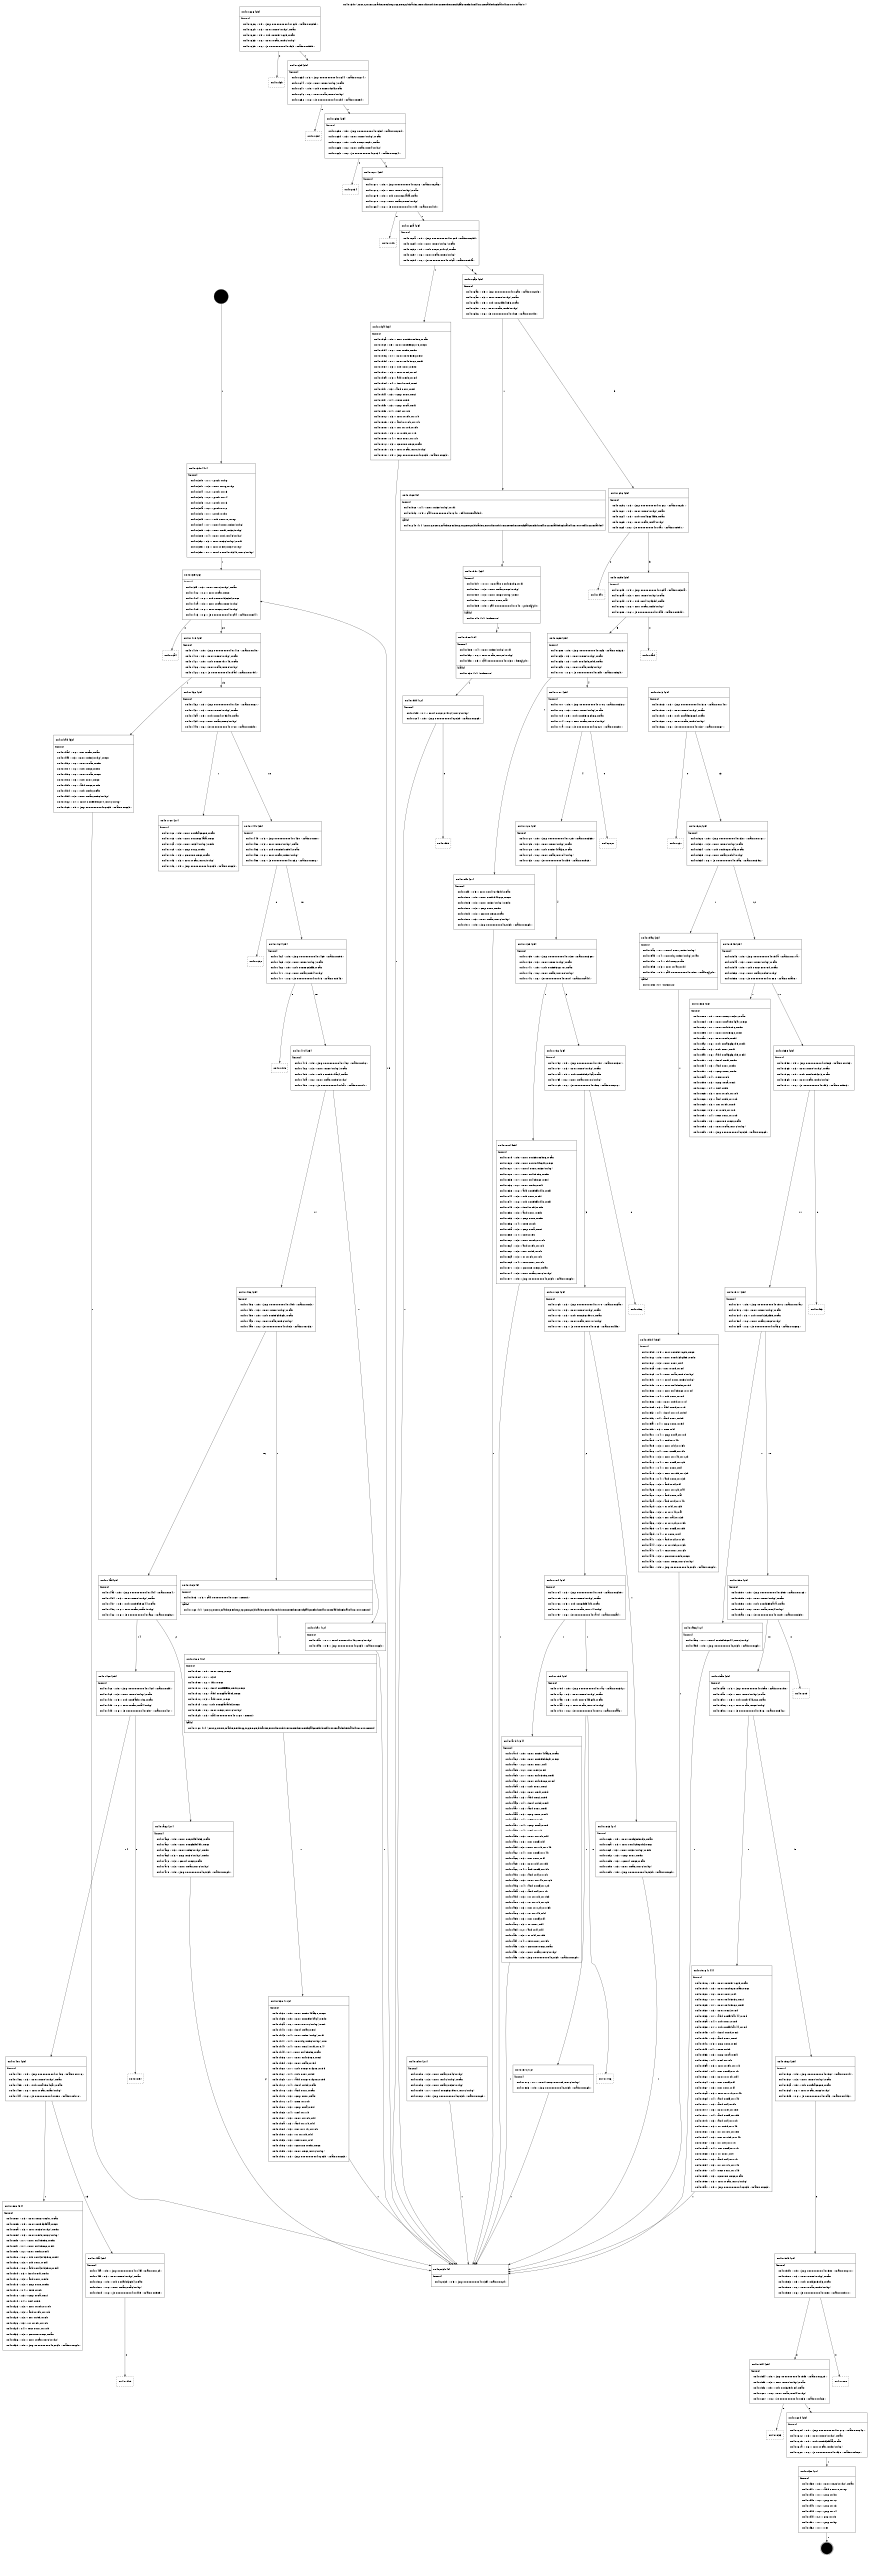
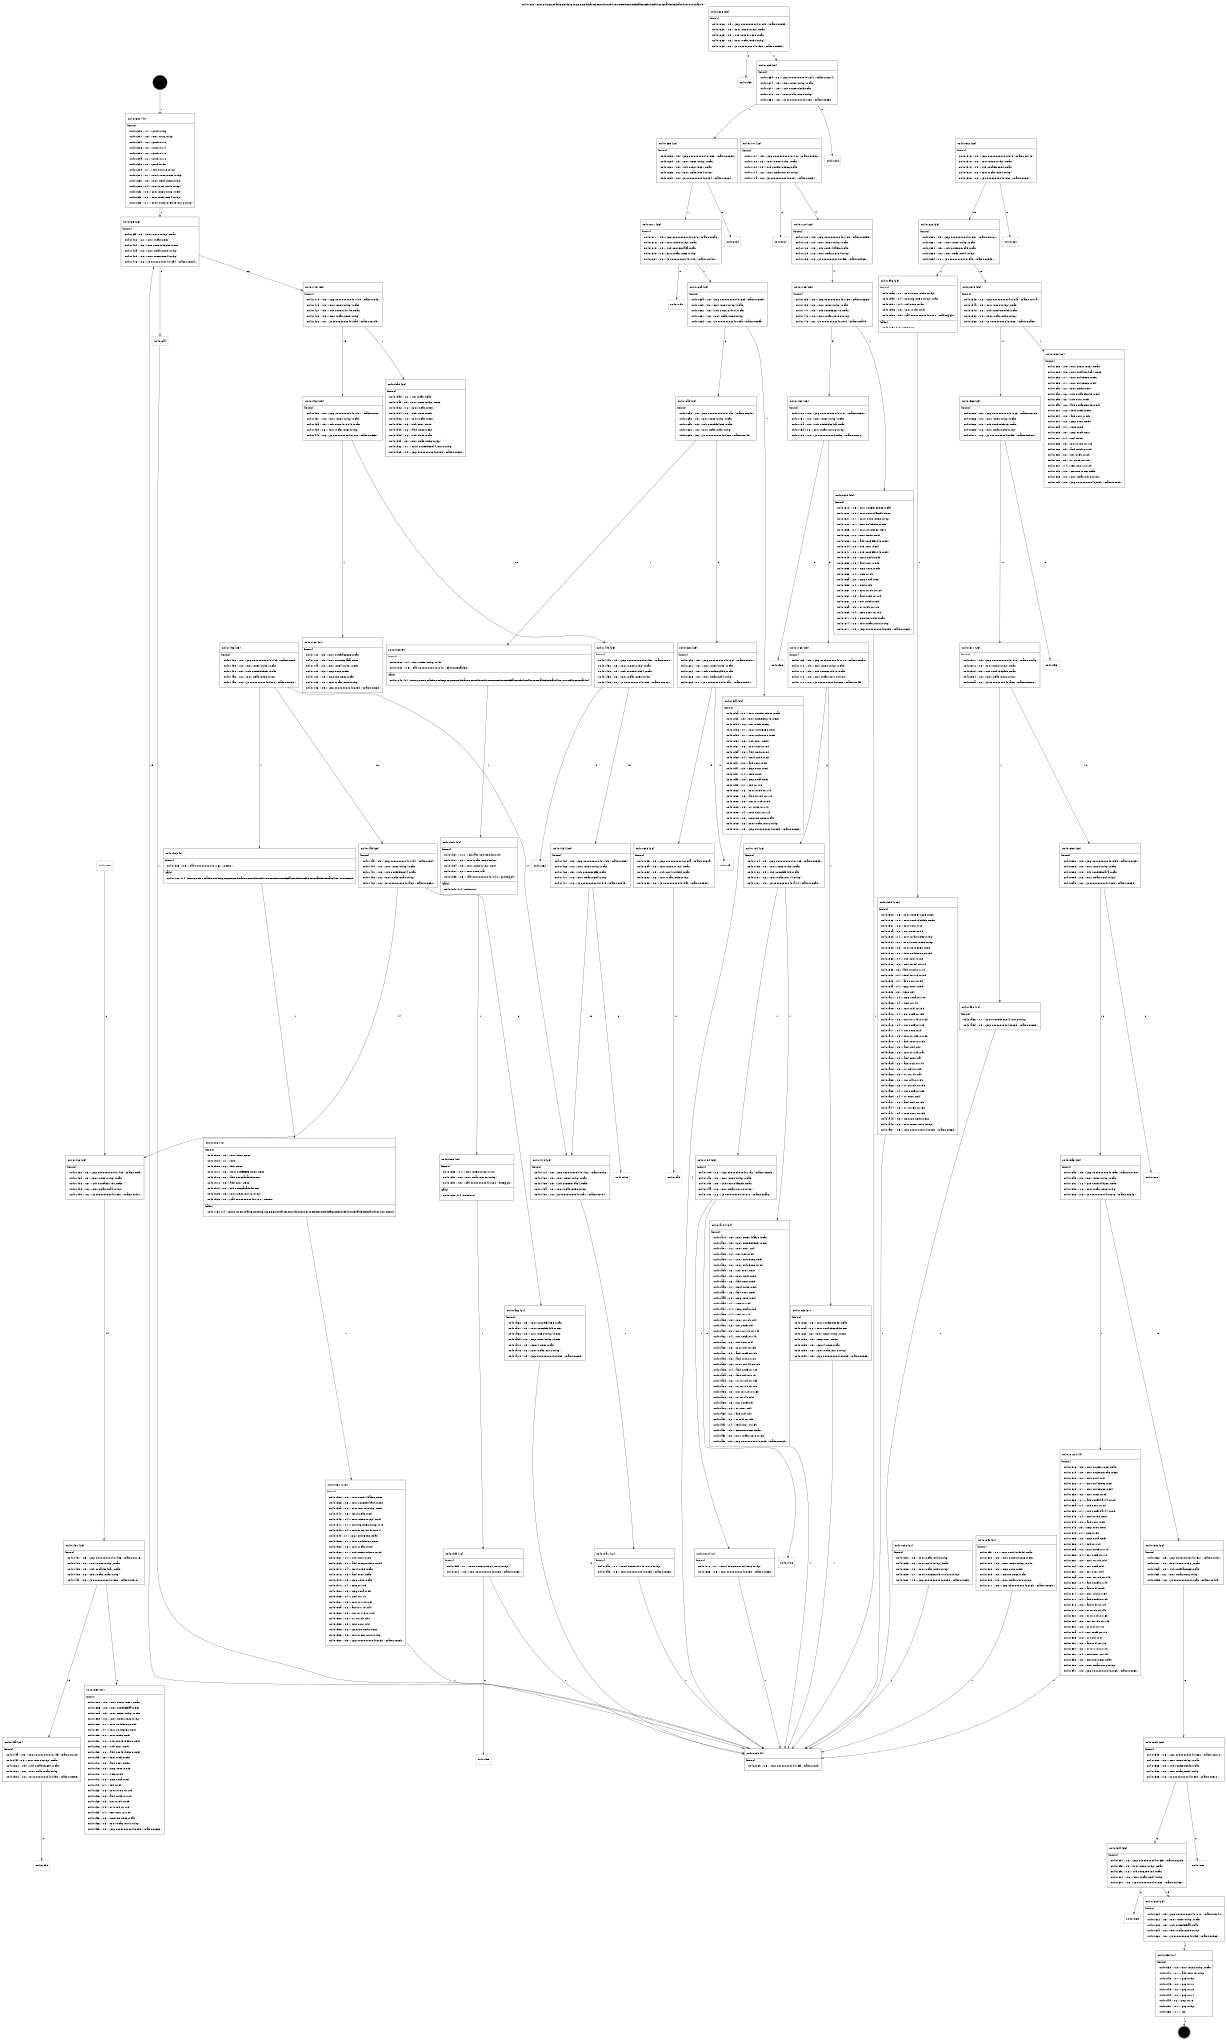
edge "0x4016d5 [25]" -> "0x401dad": label " 0" -> " 17"
node "0x4016ee [25]": removed
edge "0x40147d [25]" -> "0x401496 [25]": reversed
edge "0x401bad [33]" -> "0x40203b [5]": now "0x401ca4" -> "0x40203b [5]"
edge "0x4014c8 [25]" -> "0x401897": reversed
edge "0x4015f4 [25]" -> "0x40160d [25]": label " 8" -> " 19"
